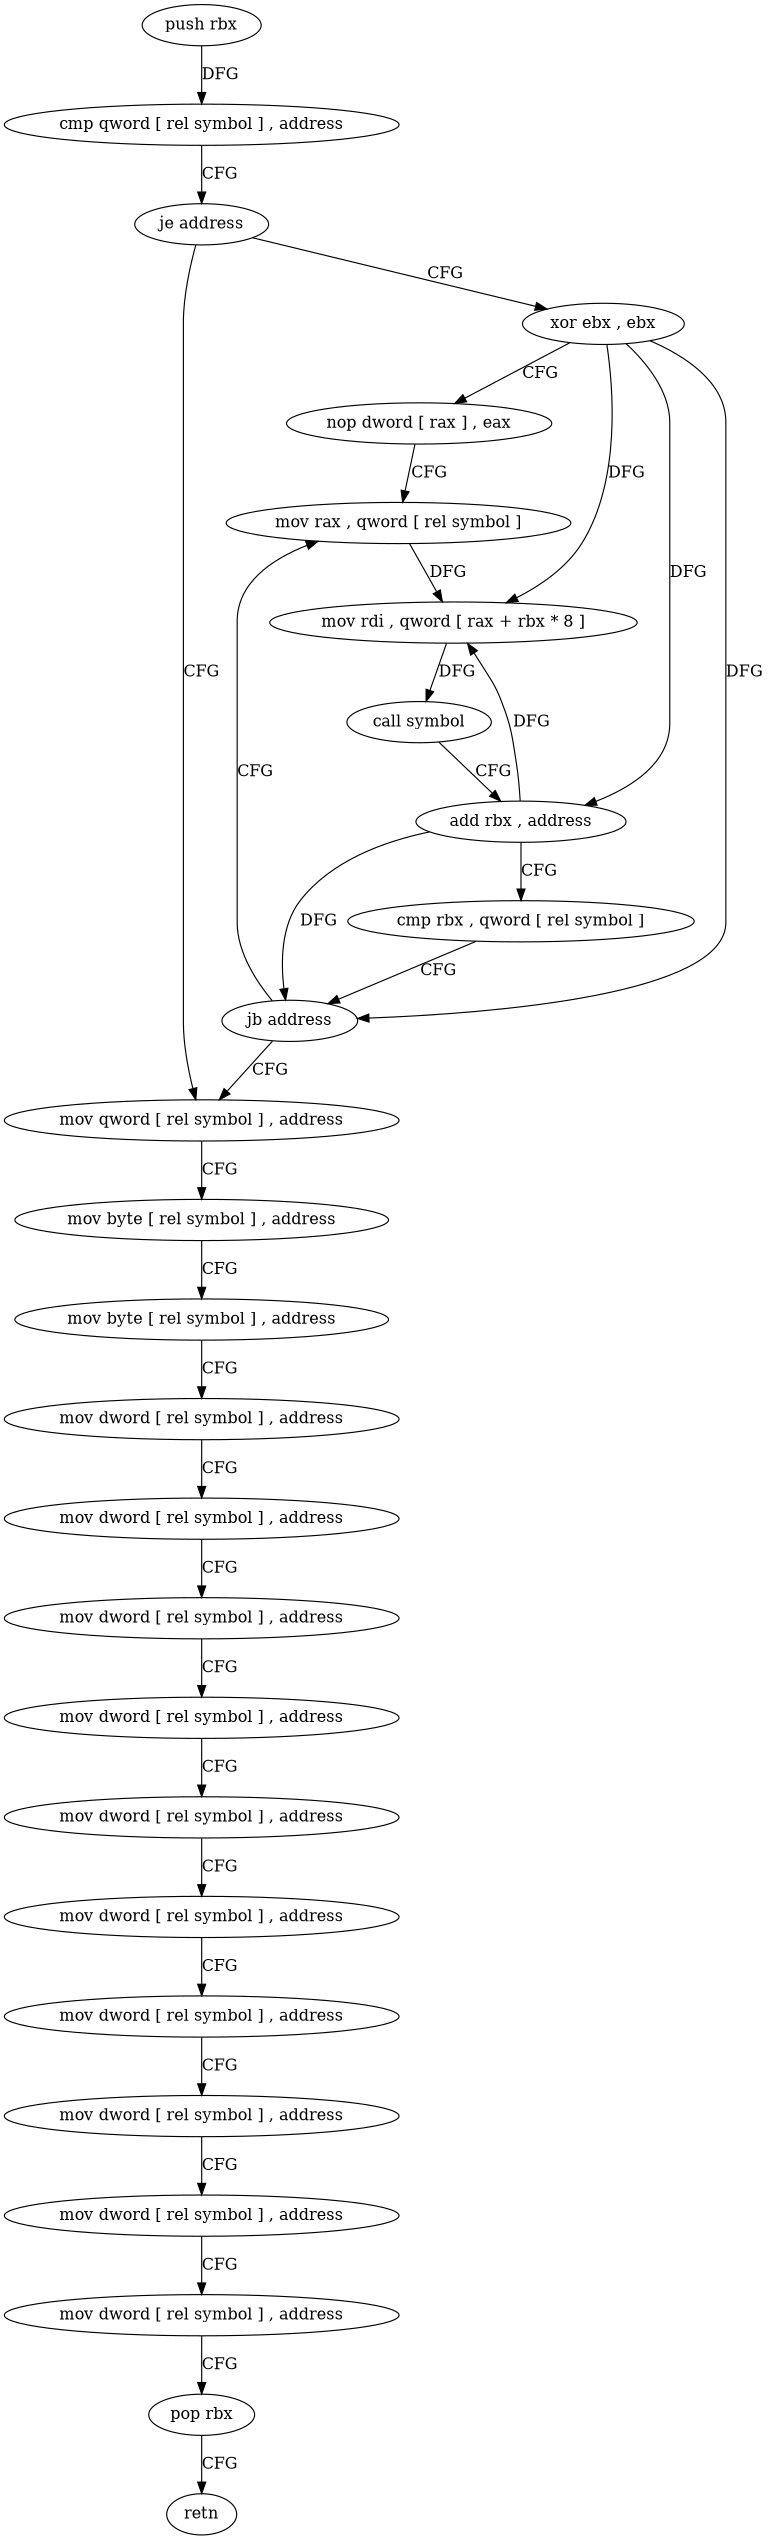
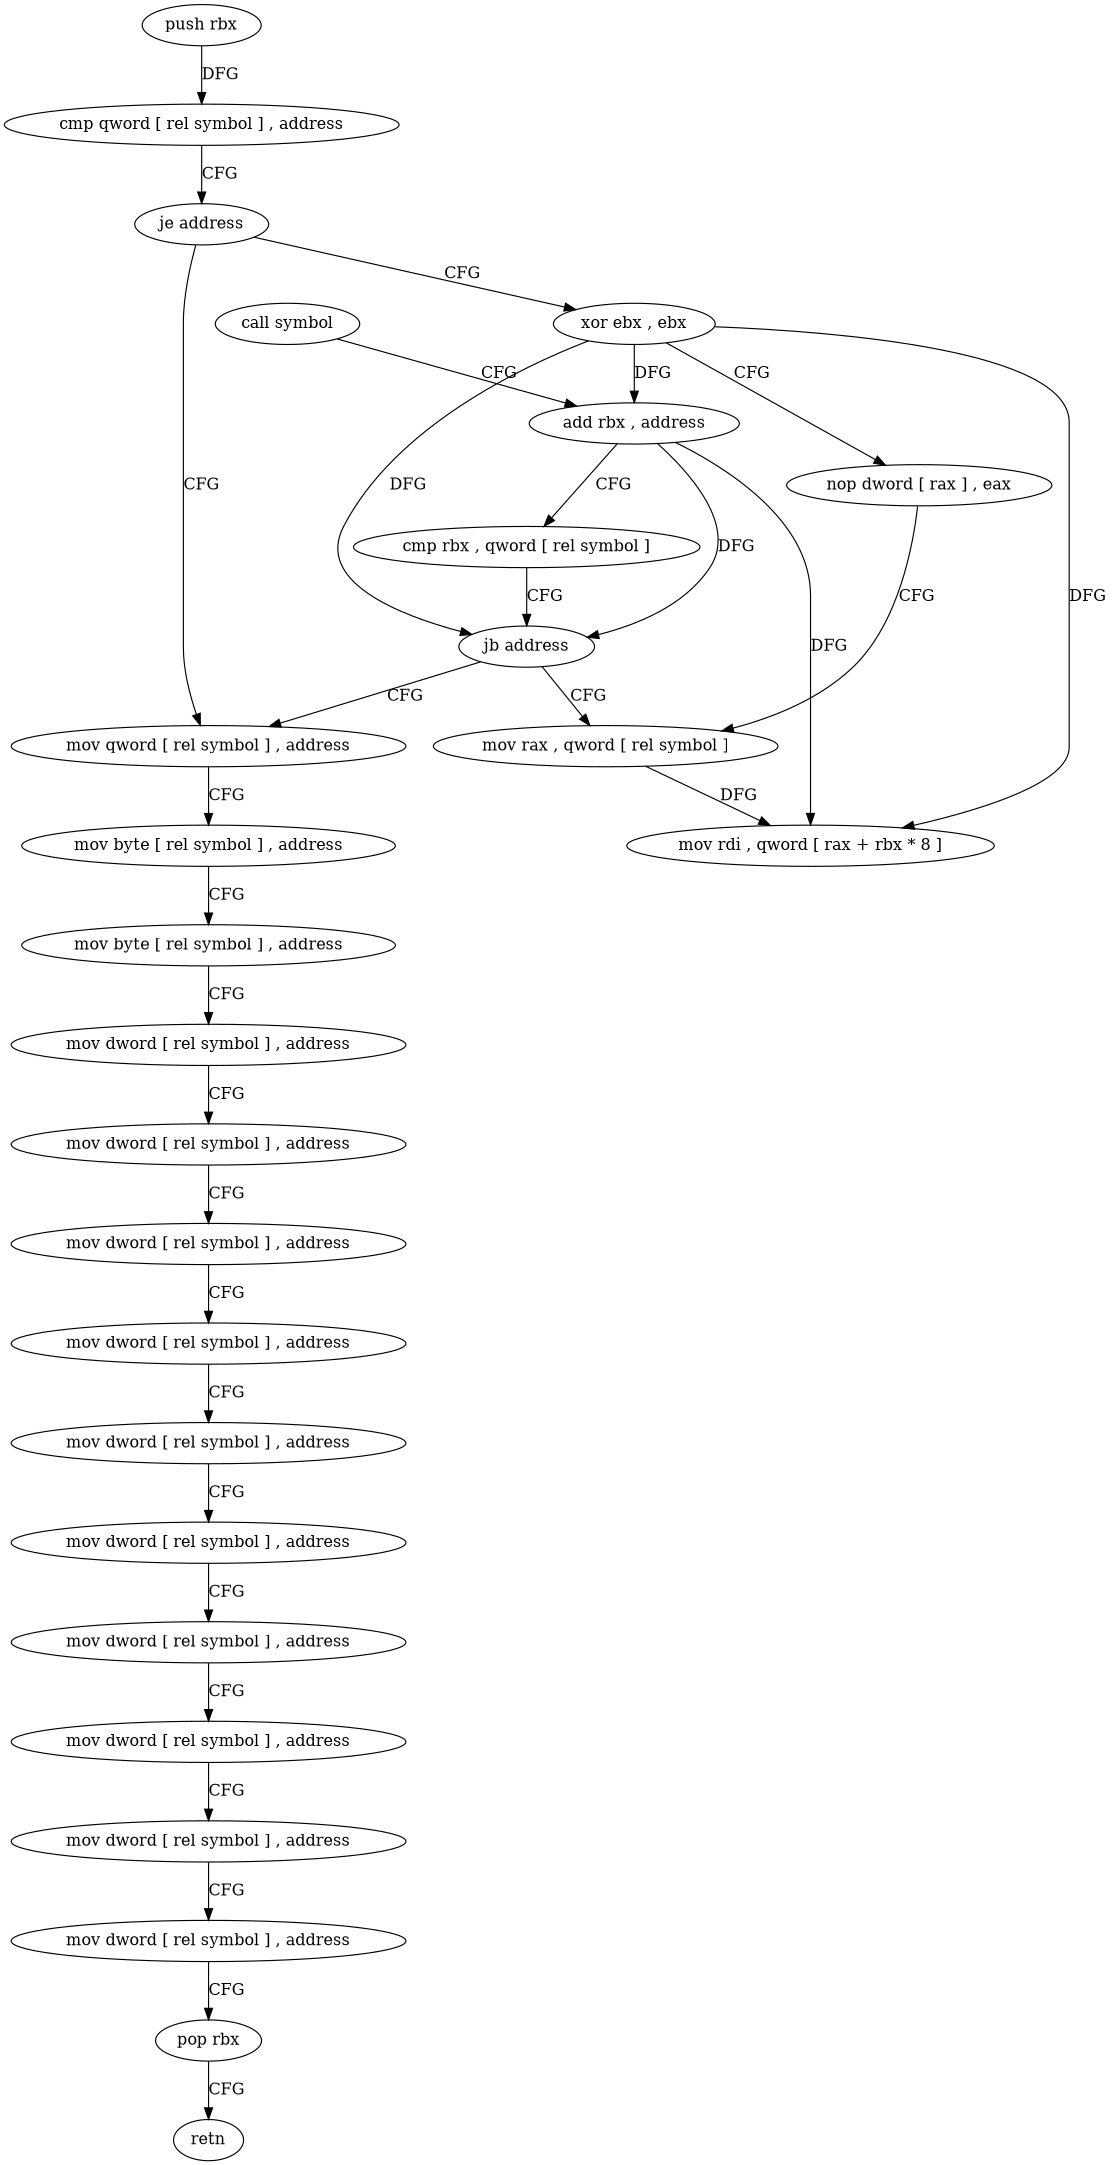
edge "mov rdi , qword [ rax + rbx * 8 ]" -> "call symbol": removed, label "DFG"
